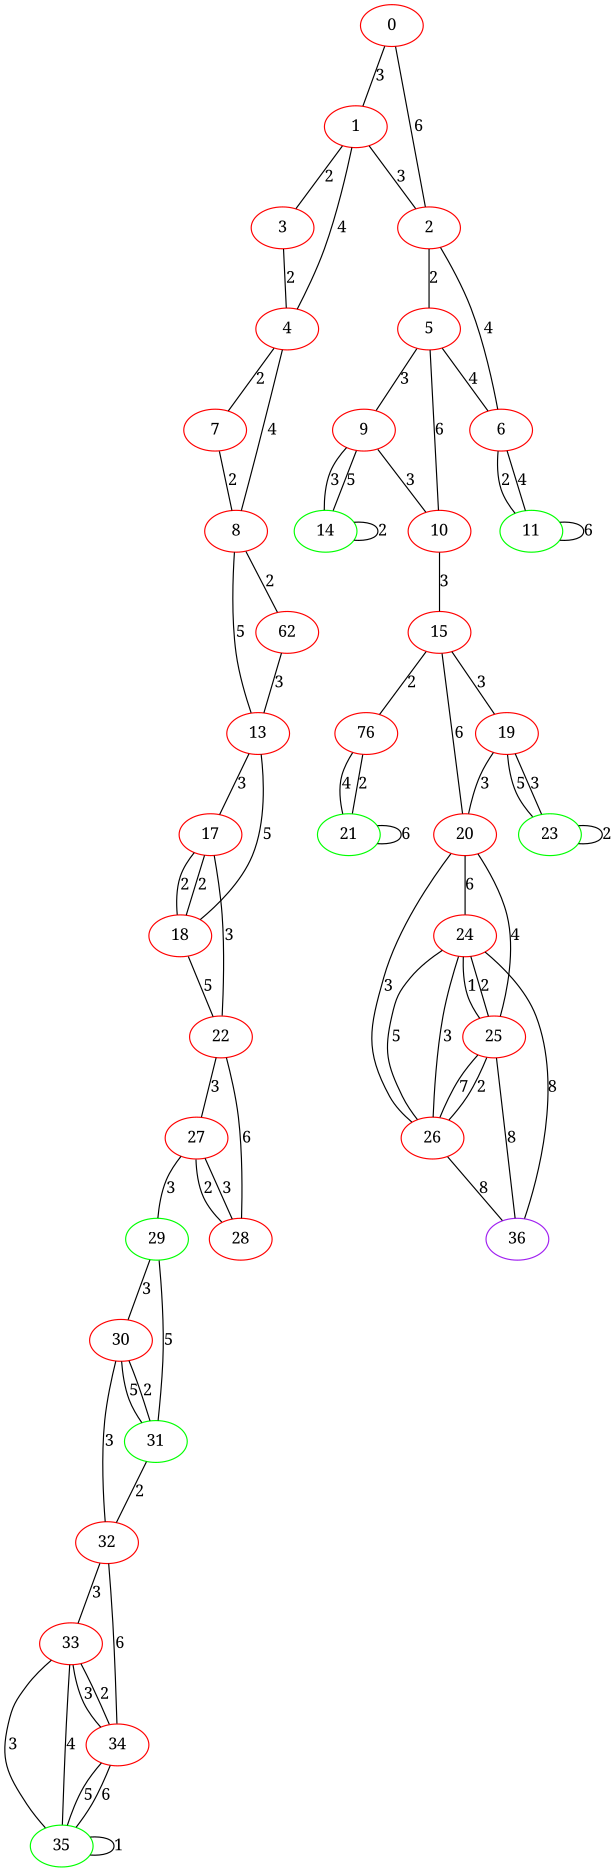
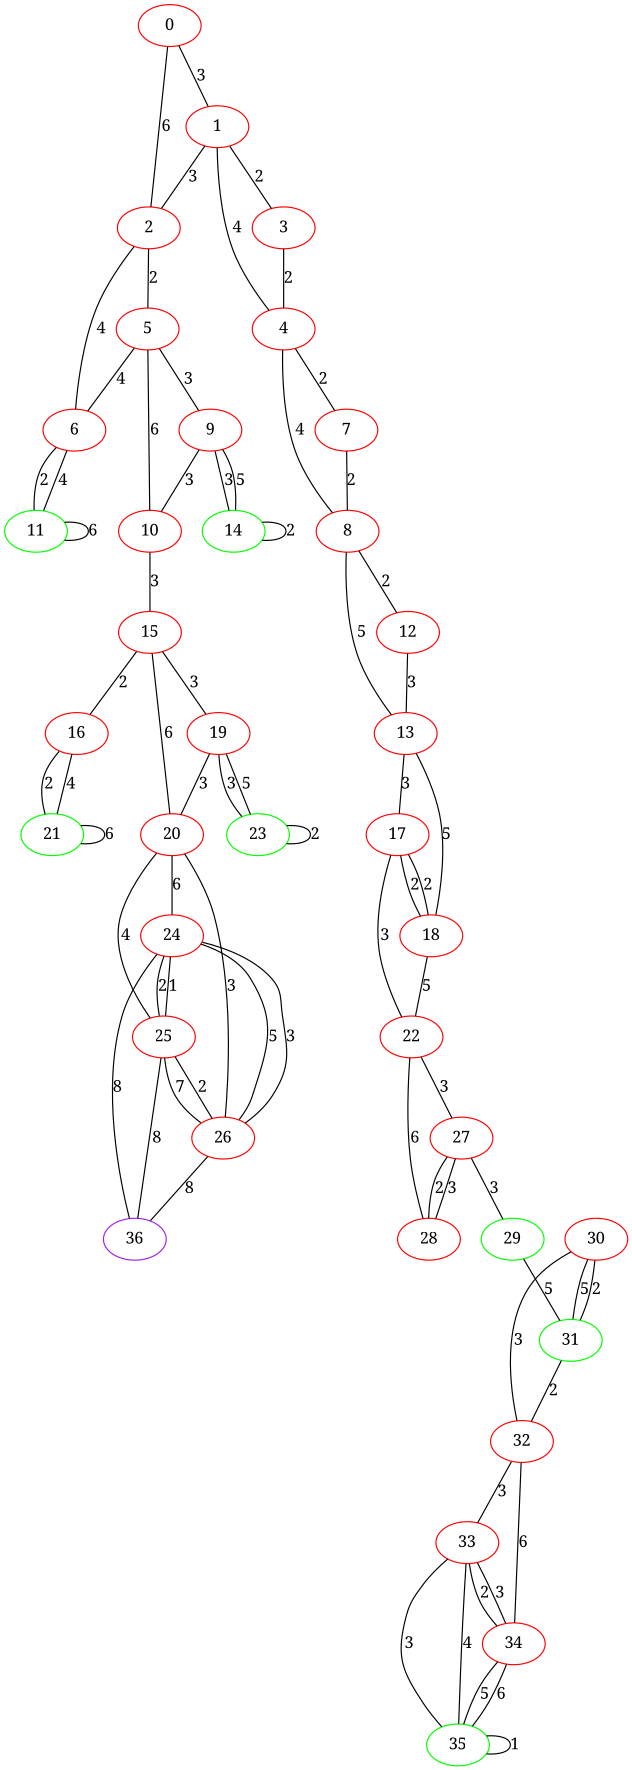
node "62": label "62" -> "12"
node "76": label "76" -> "16"
edge "29" -- "30": removed, label "3"
